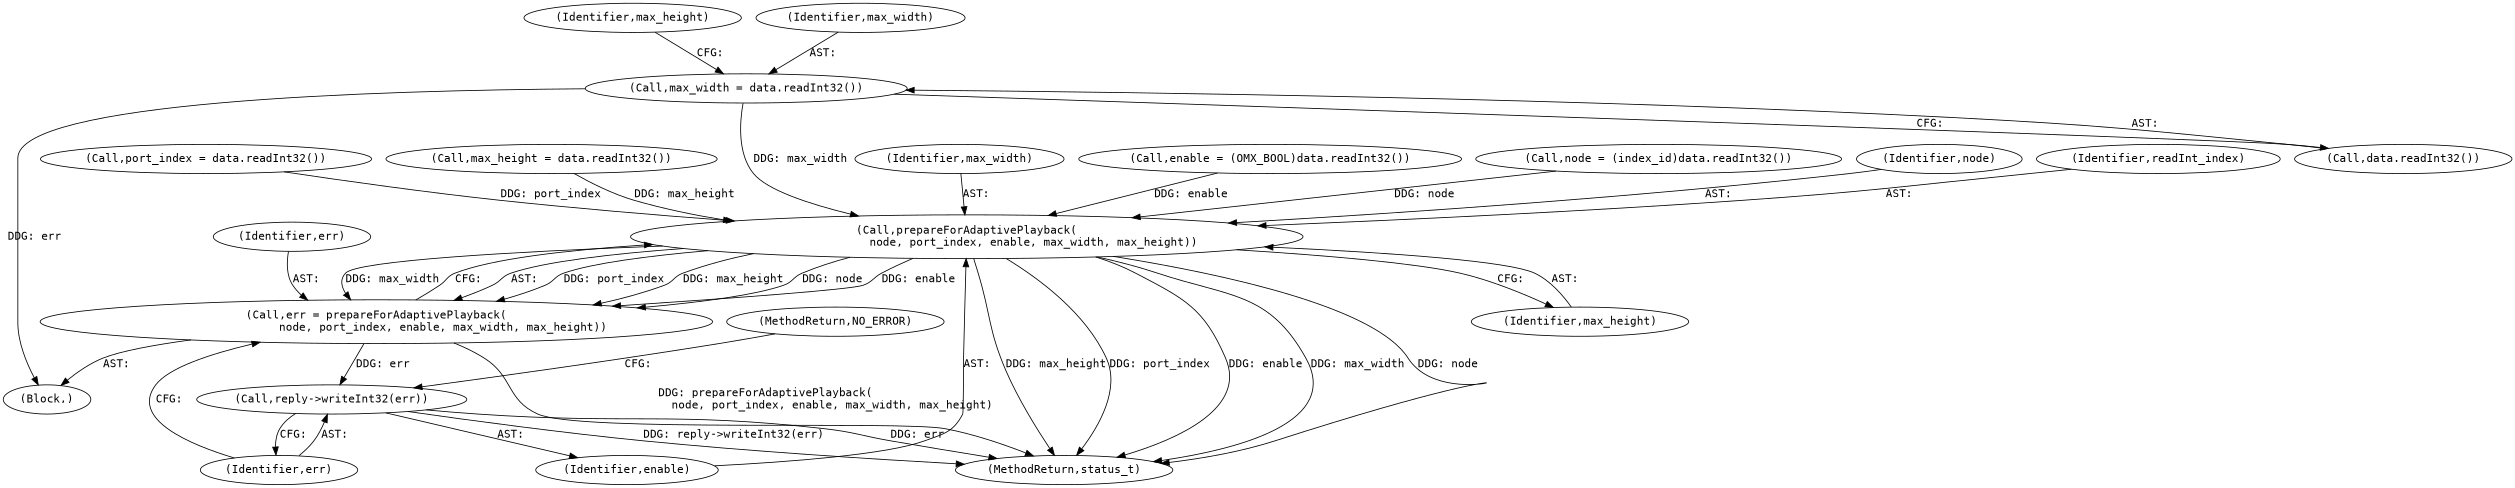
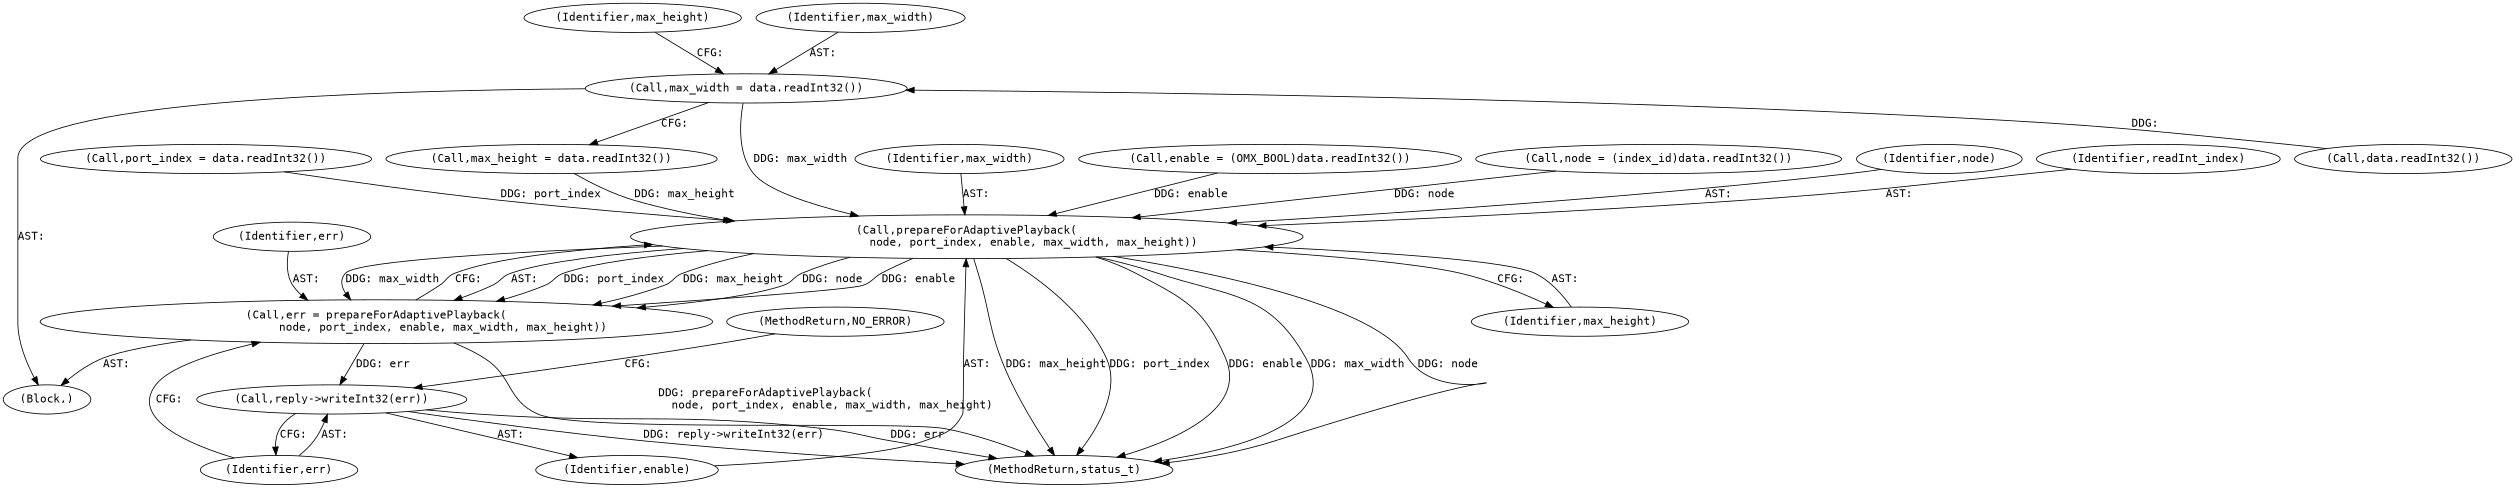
edge "(Call,max_width = data.readInt32())" -> "(Call,data.readInt32())": now "(Call,max_width = data.readInt32())" -> "(Call,max_height = data.readInt32())"
edge "(Call,data.readInt32())" -> "(Call,max_width = data.readInt32())": label "AST: " -> "DDG: "
edge "(Call,max_width = data.readInt32())" -> "(Block,)": label "DDG: err" -> "AST: "
